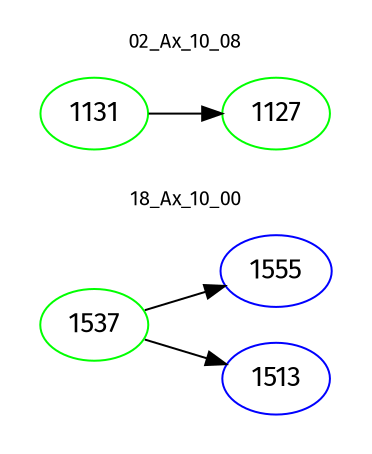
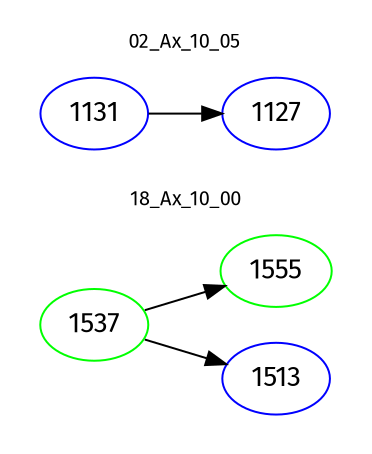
cluster "02_Ax_10_08": label "02_Ax_10_08" -> "02_Ax_10_05"
node "1131": color green -> blue
node "1127": color green -> blue
node "1555": color blue -> green
